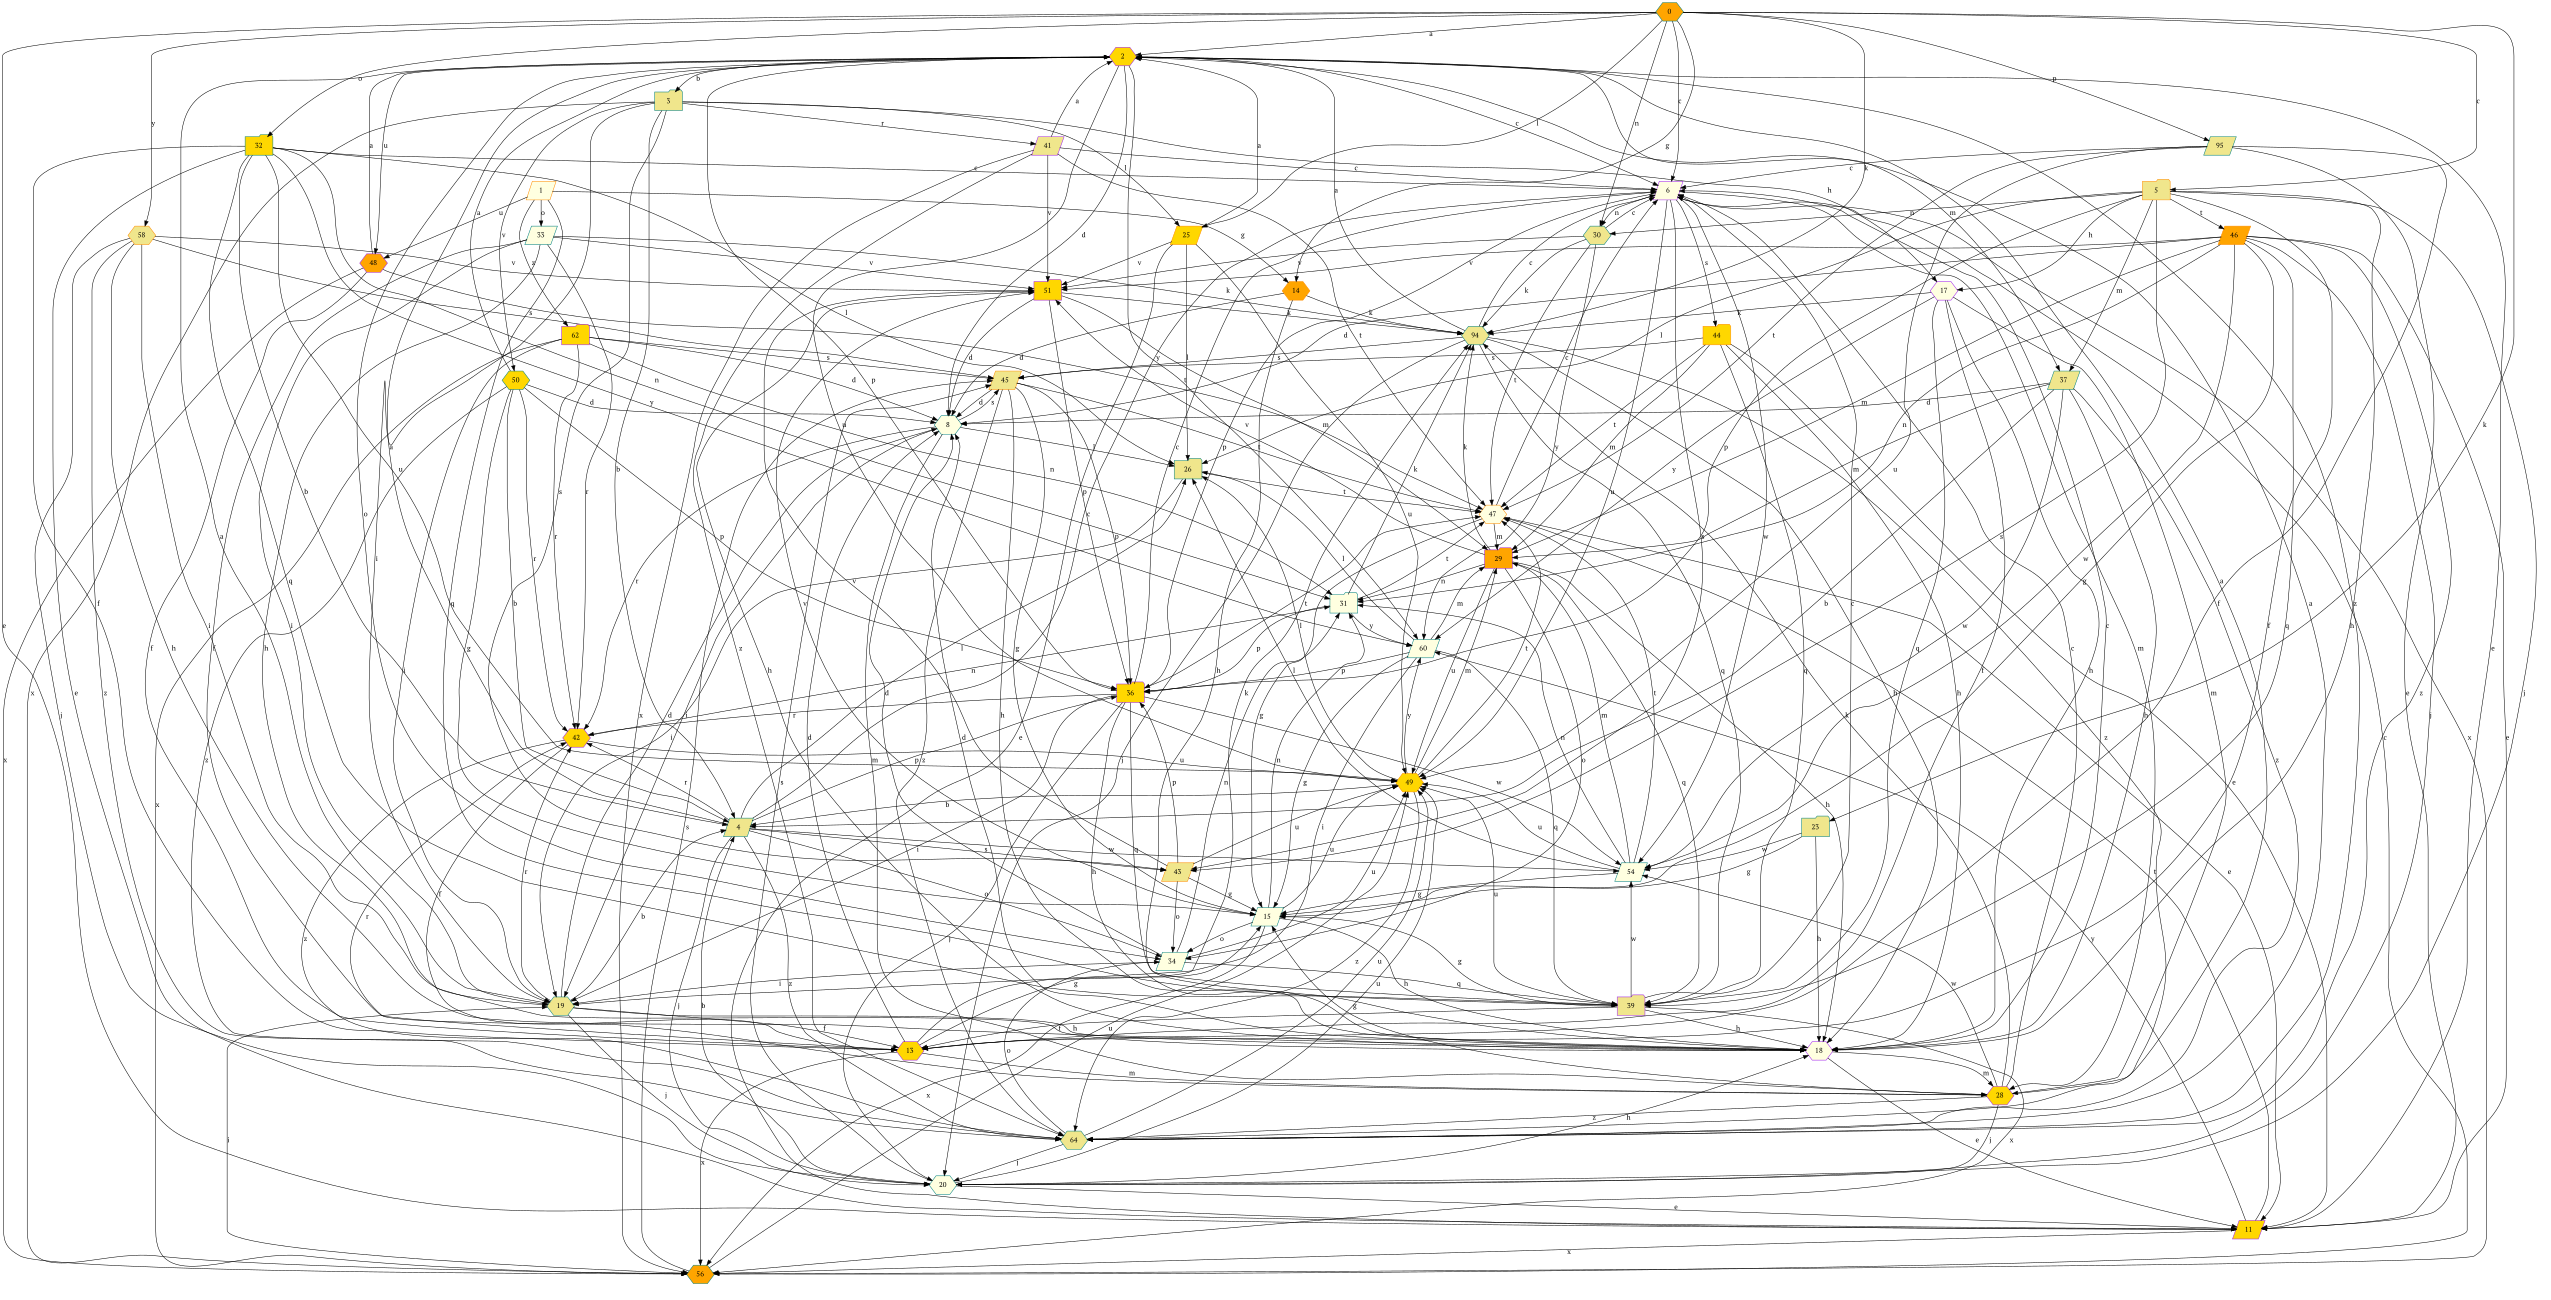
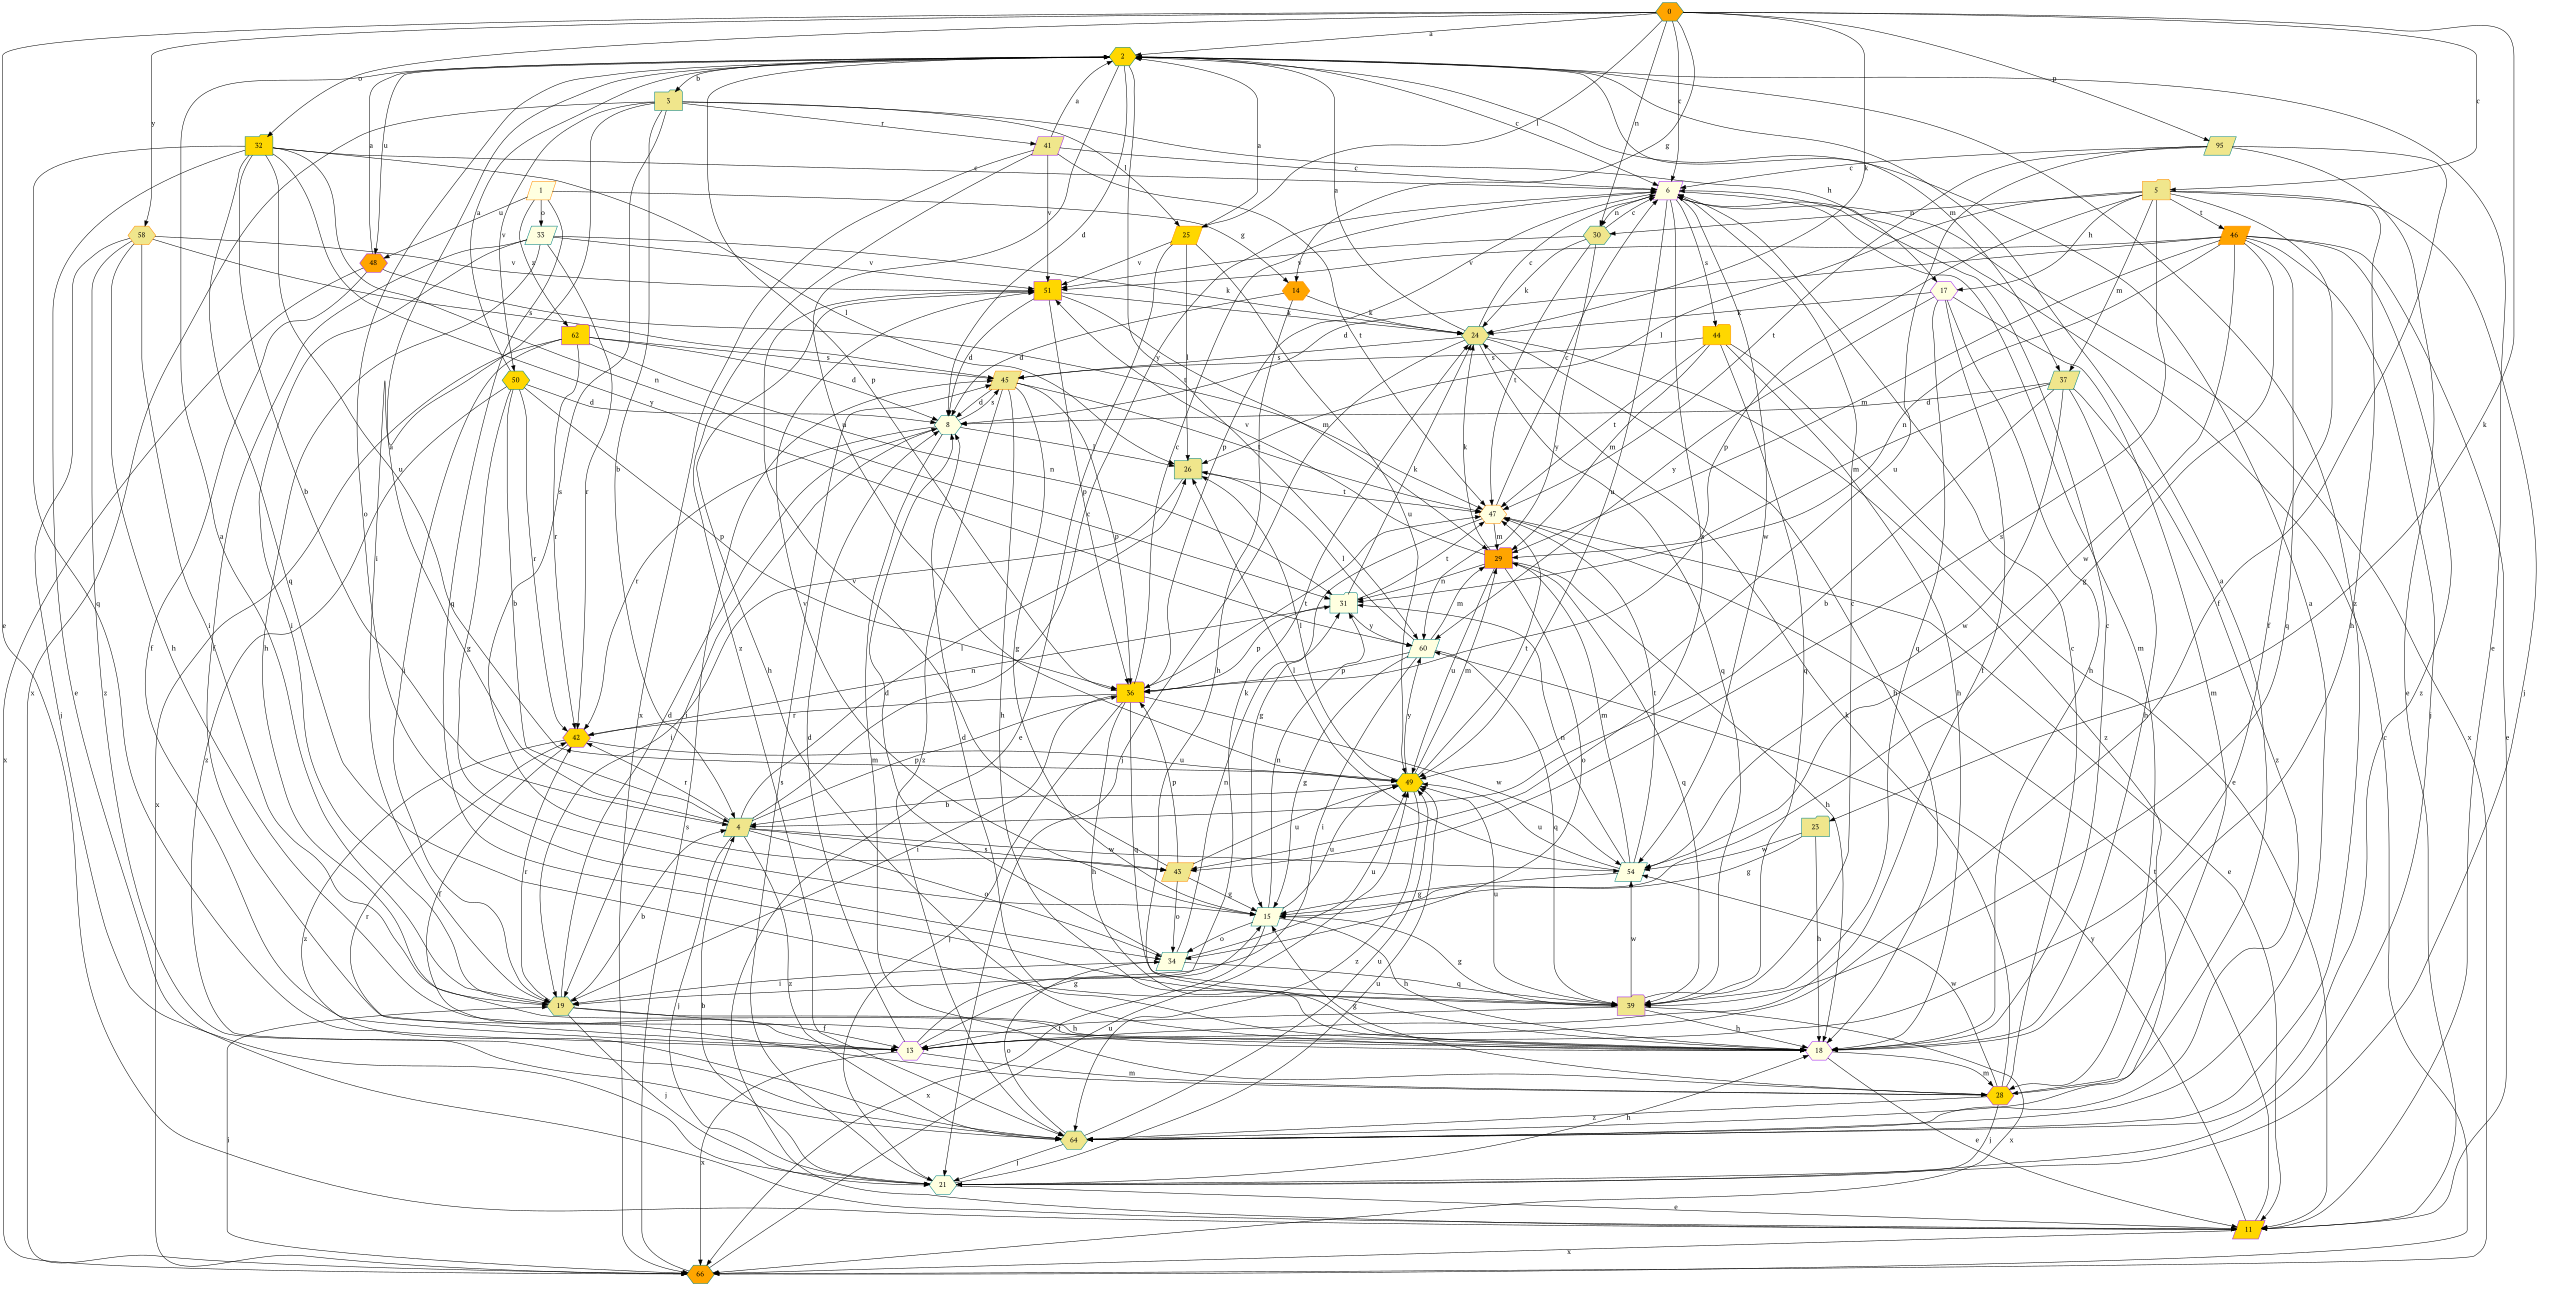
node "2": color purple -> teal
node "94": label "94" -> "24"
edge "32" -> "13": label "f" -> "q"
node "49": color darkorange -> teal
node "13": fillcolor gold -> lightyellow
node "20": label "20" -> "21"
node "56": label "56" -> "66"
